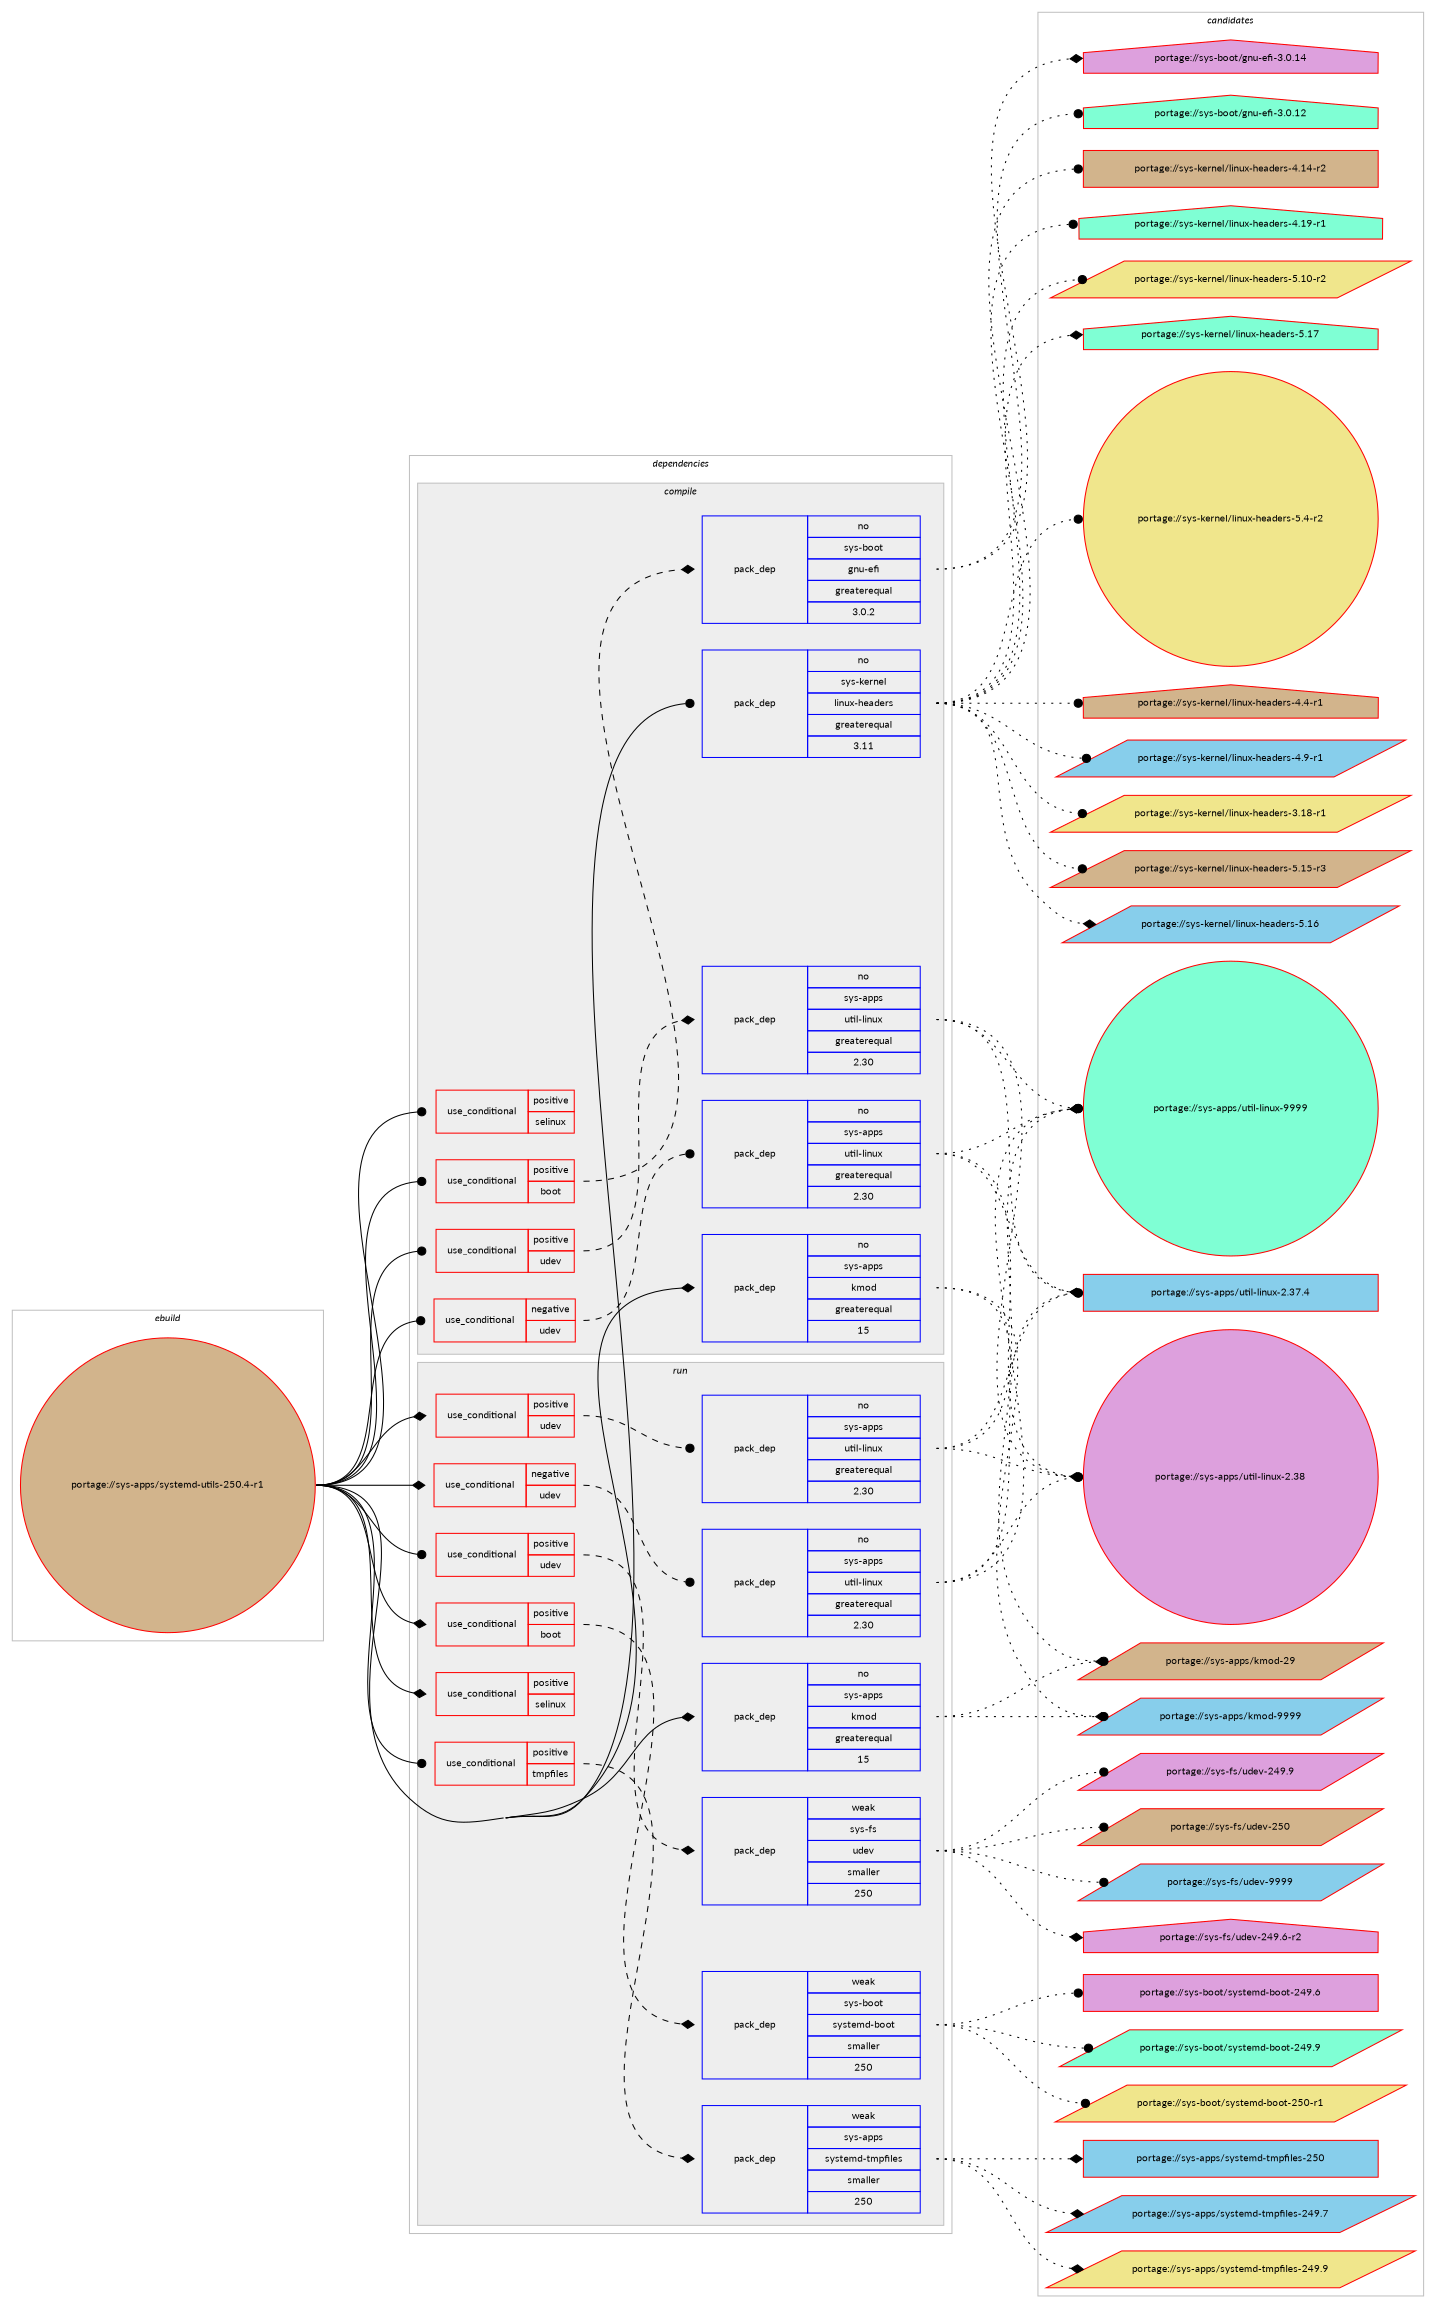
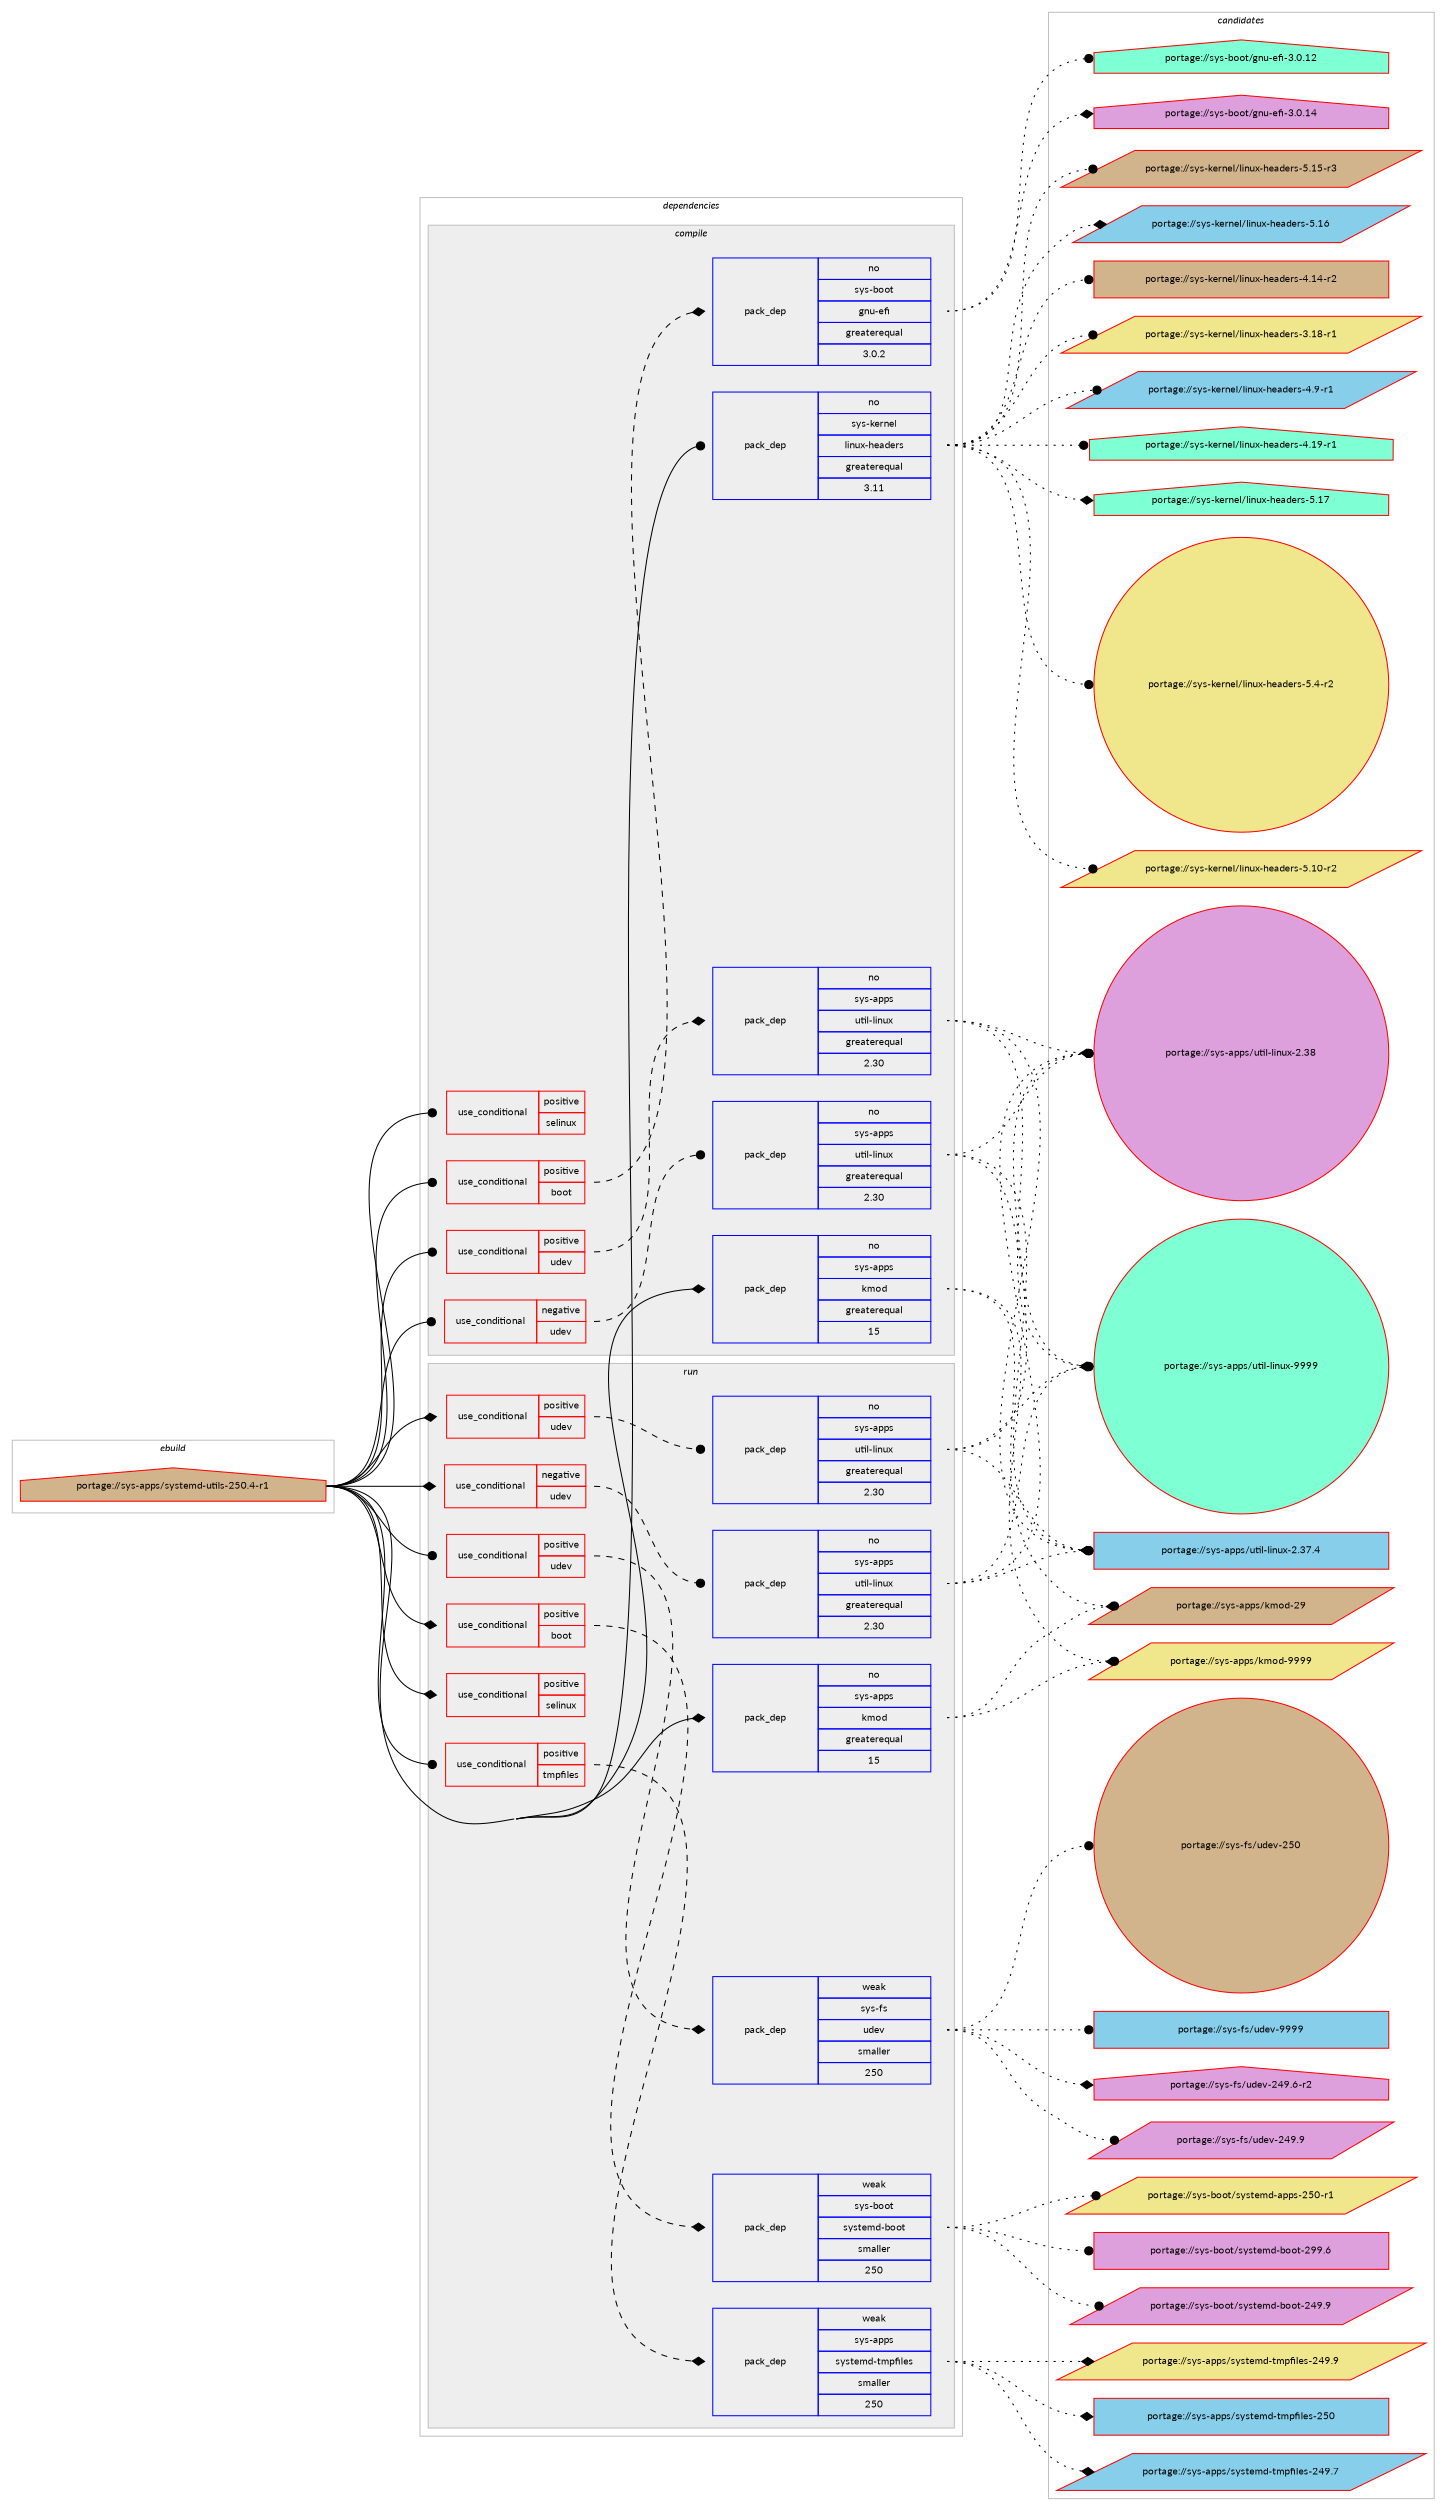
node "portage://sys-kernel/linux-headers-4.4-r1": removed
node "portage://sys-apps/systemd-utils-250.4-r1": shape circle -> house
node "portage://sys-apps/kmod-9999": fillcolor skyblue -> khaki
node "portage://sys-fs/udev-250": shape parallelogram -> circle
node "portage://sys-fs/udev-9999": shape parallelogram -> box
node "portage://sys-boot/systemd-boot-249.6": label "portage://sys-boot/systemd-boot-249.6" -> "portage://sys-boot/systemd-boot-299.6"
node "portage://sys-boot/systemd-boot-249.9": fillcolor aquamarine -> plum
node "portage://sys-boot/systemd-boot-250-r1": label "portage://sys-boot/systemd-boot-250-r1" -> "portage://sys-boot/systemd-apps-250-r1"
